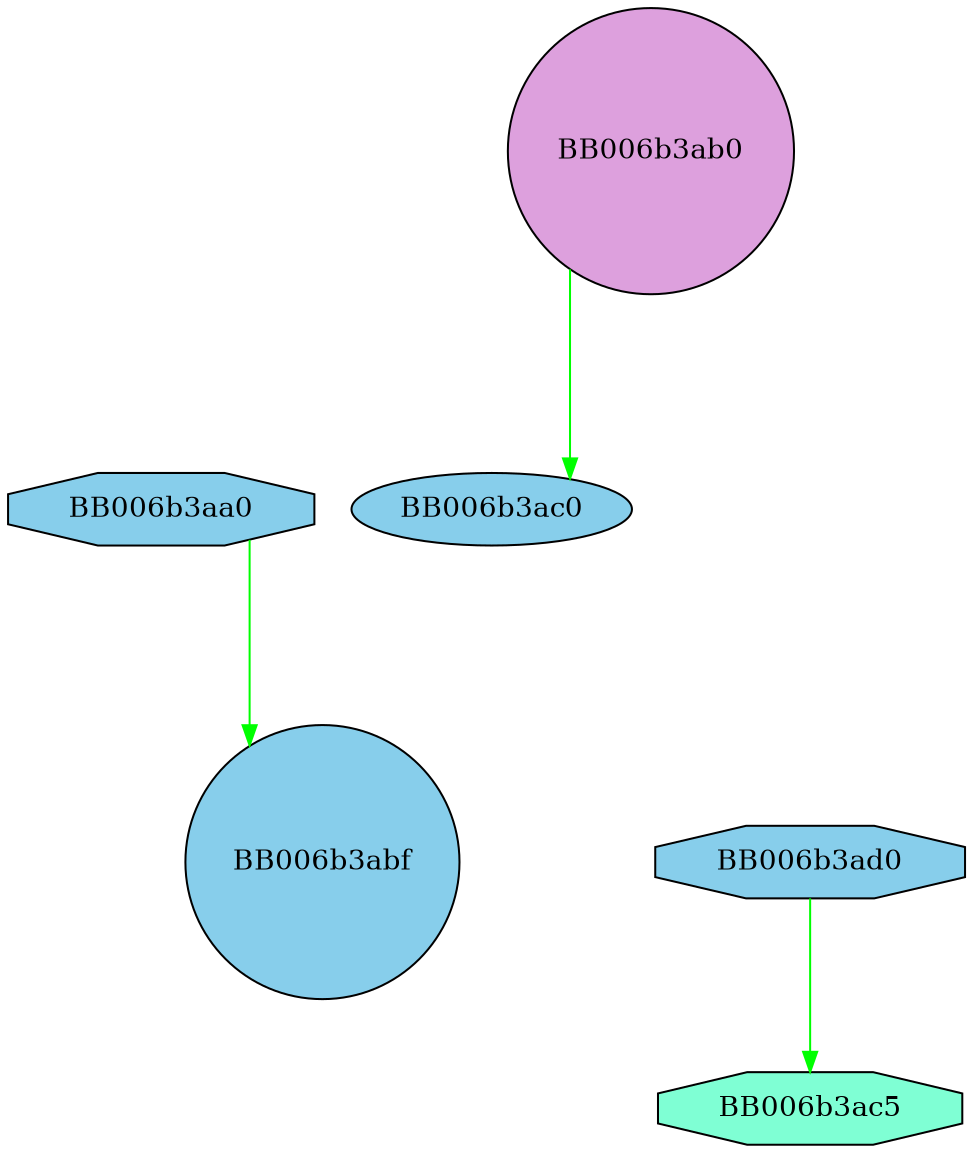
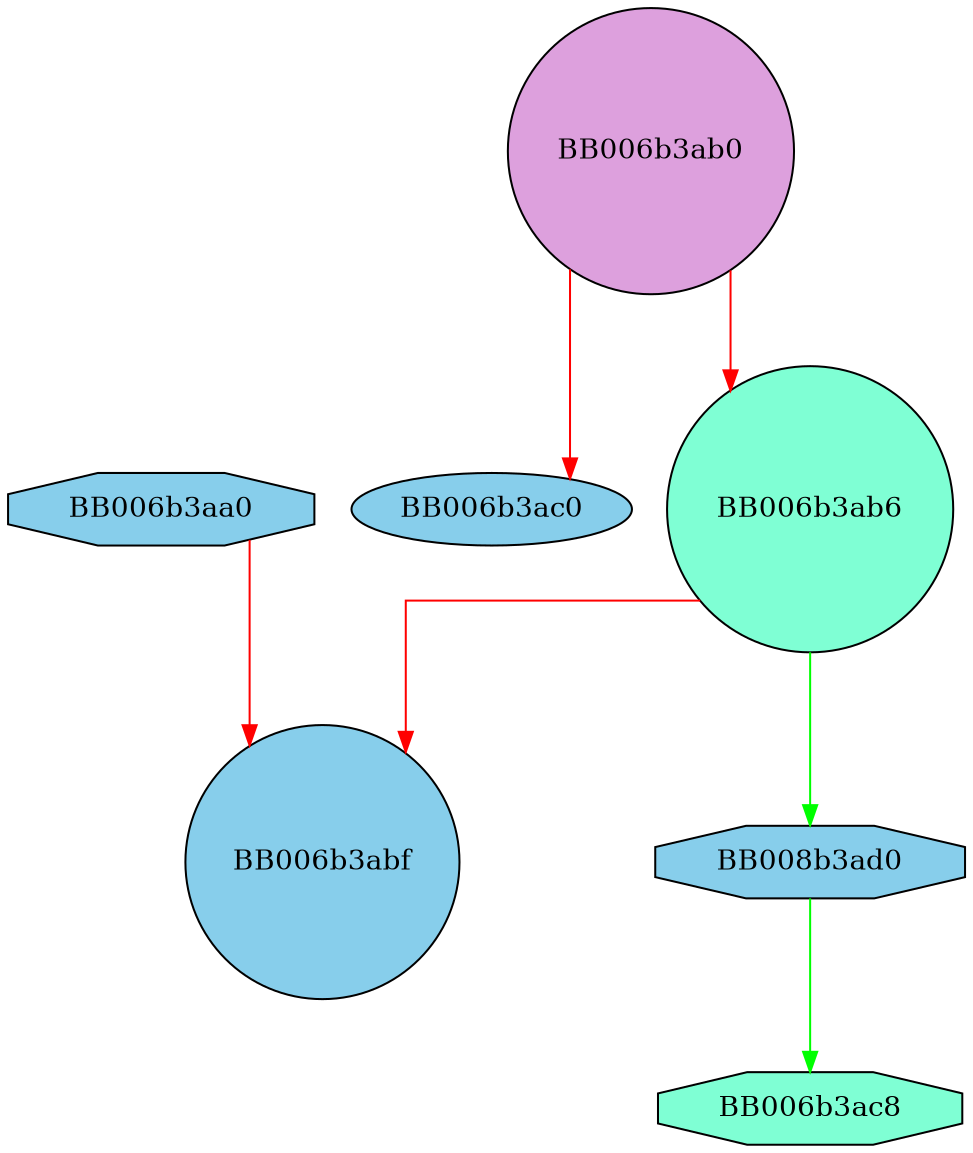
edge "BB006b3ab0" -> "BB006b3ac0": color green -> red
node "BB006b3ab6": added
edge "BB006b3aa0" -> "BB006b3abf": color green -> red
node "BB006b3ad0": label "BB006b3ad0" -> "BB008b3ad0"
node "BB006b3ac5": label "BB006b3ac5" -> "BB006b3ac8"
